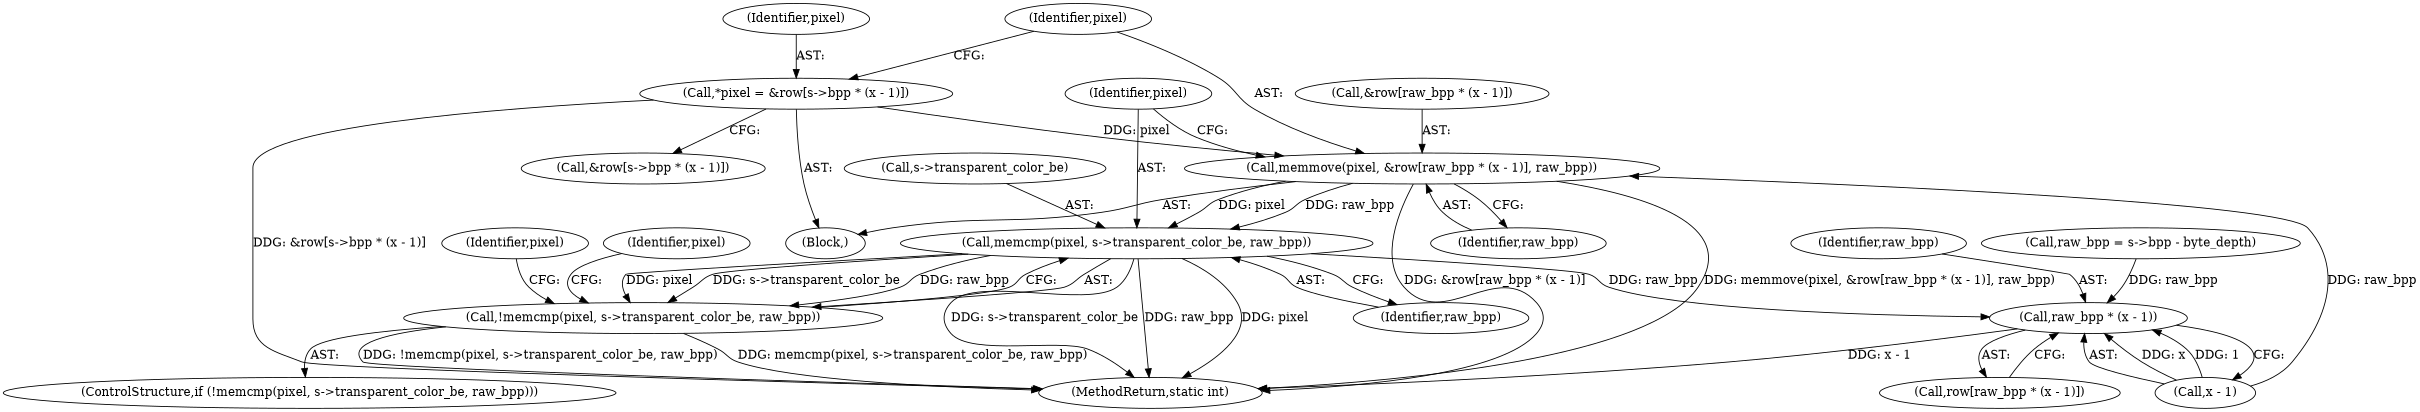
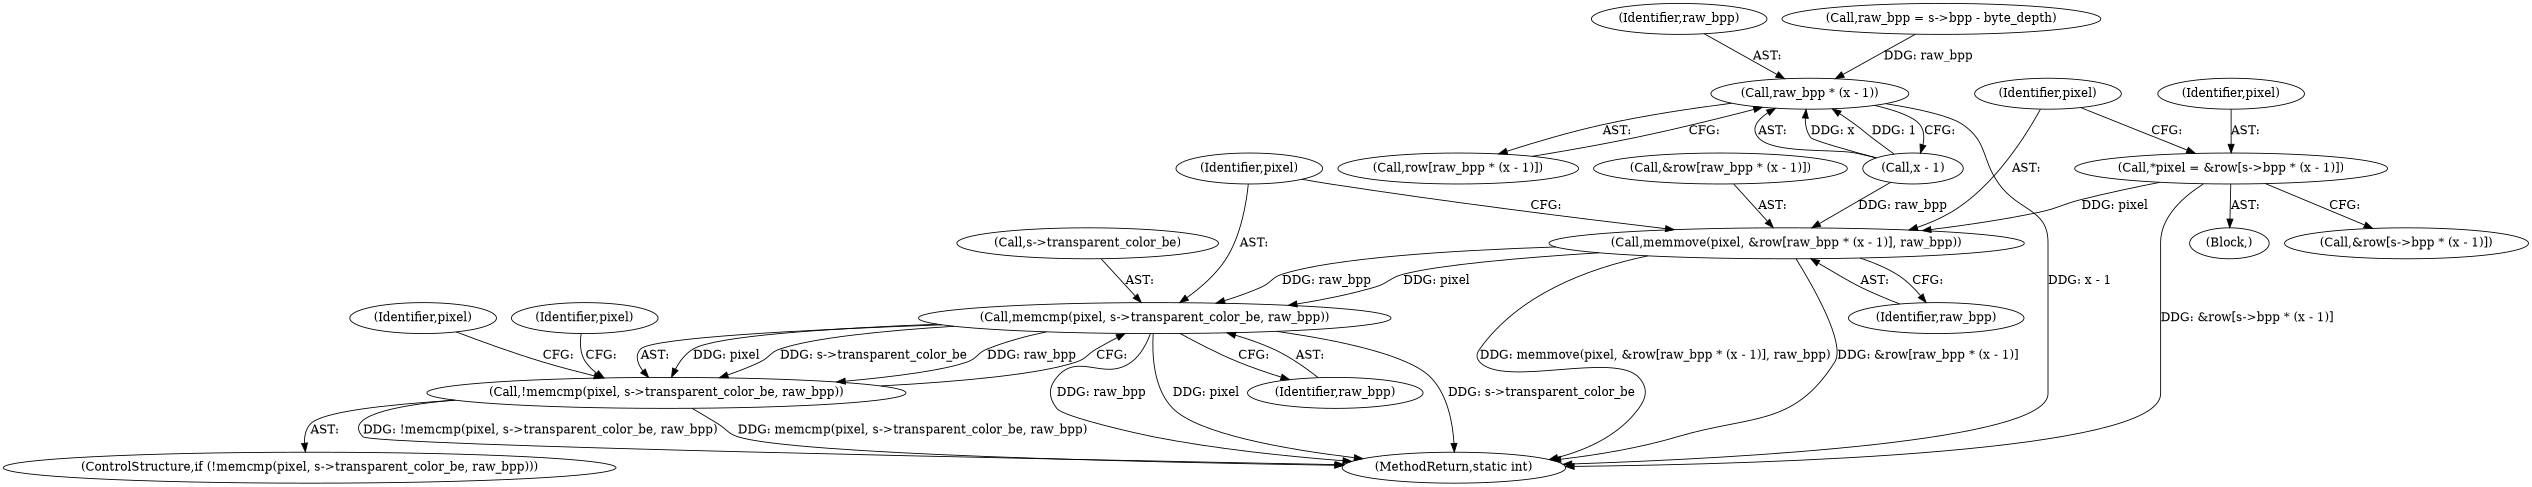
edge "(Call,memmove(pixel, &row[raw_bpp * (x - 1)], raw_bpp))" -> "(Block,)": removed, label "AST:"
edge "(Call,memcmp(pixel, s->transparent_color_be, raw_bpp))" -> "(Call,raw_bpp * (x - 1))": removed, label "DDG: raw_bpp"
